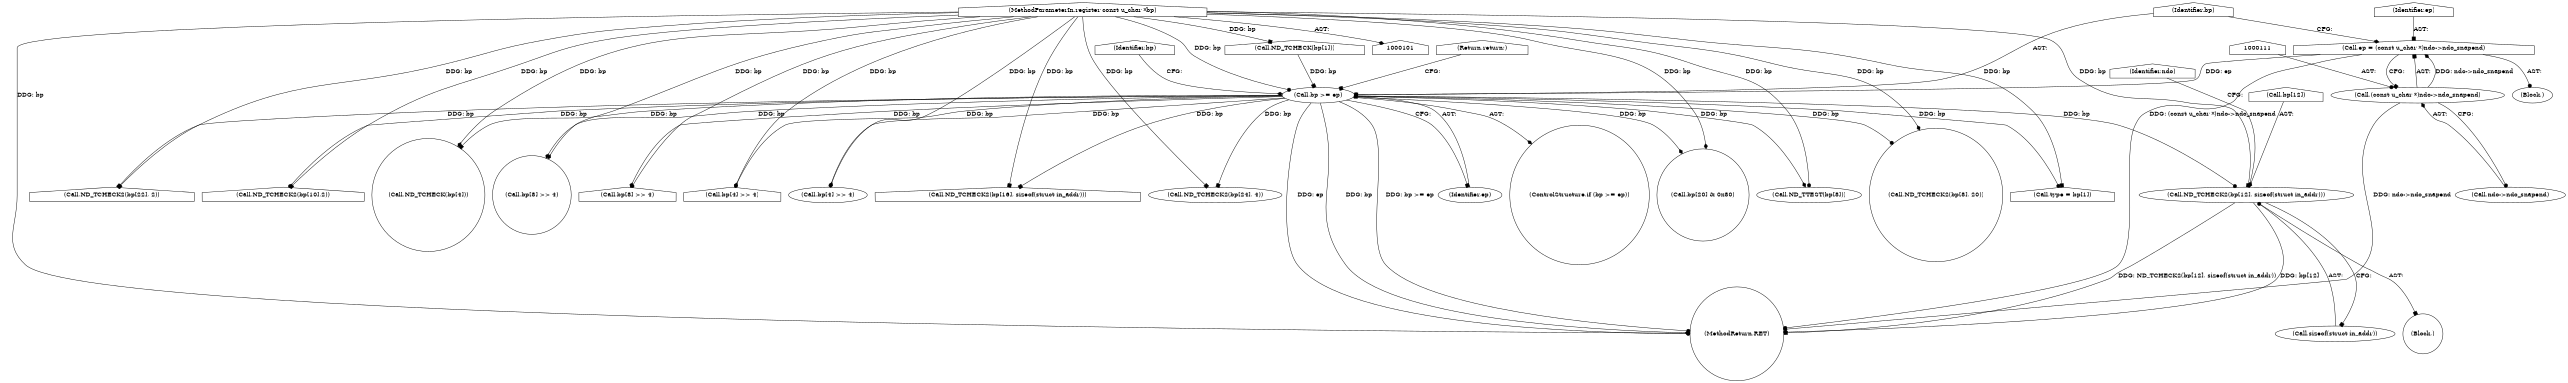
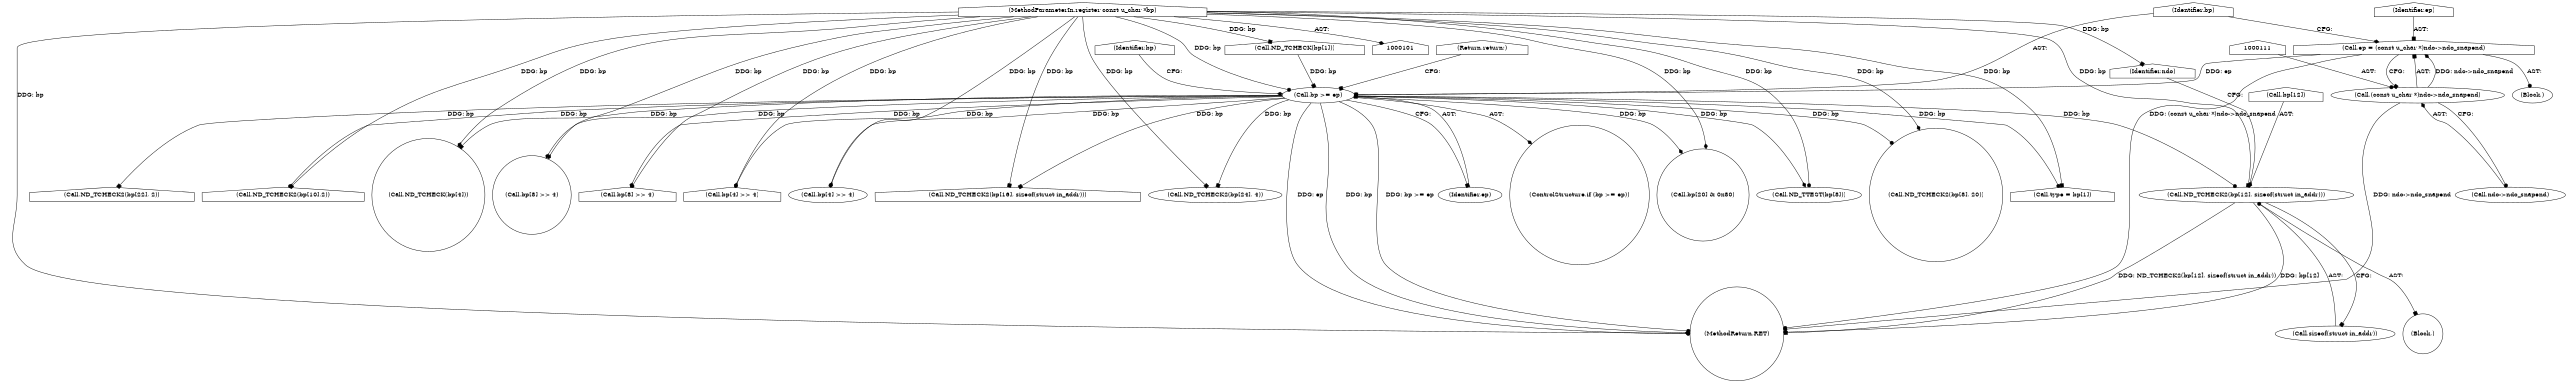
edge "(MethodParameterIn,register const u_char *bp)" -> "(Call,ND_TCHECK2(bp[22], 2))": now "(MethodParameterIn,register const u_char *bp)" -> "(Identifier,ndo)"
